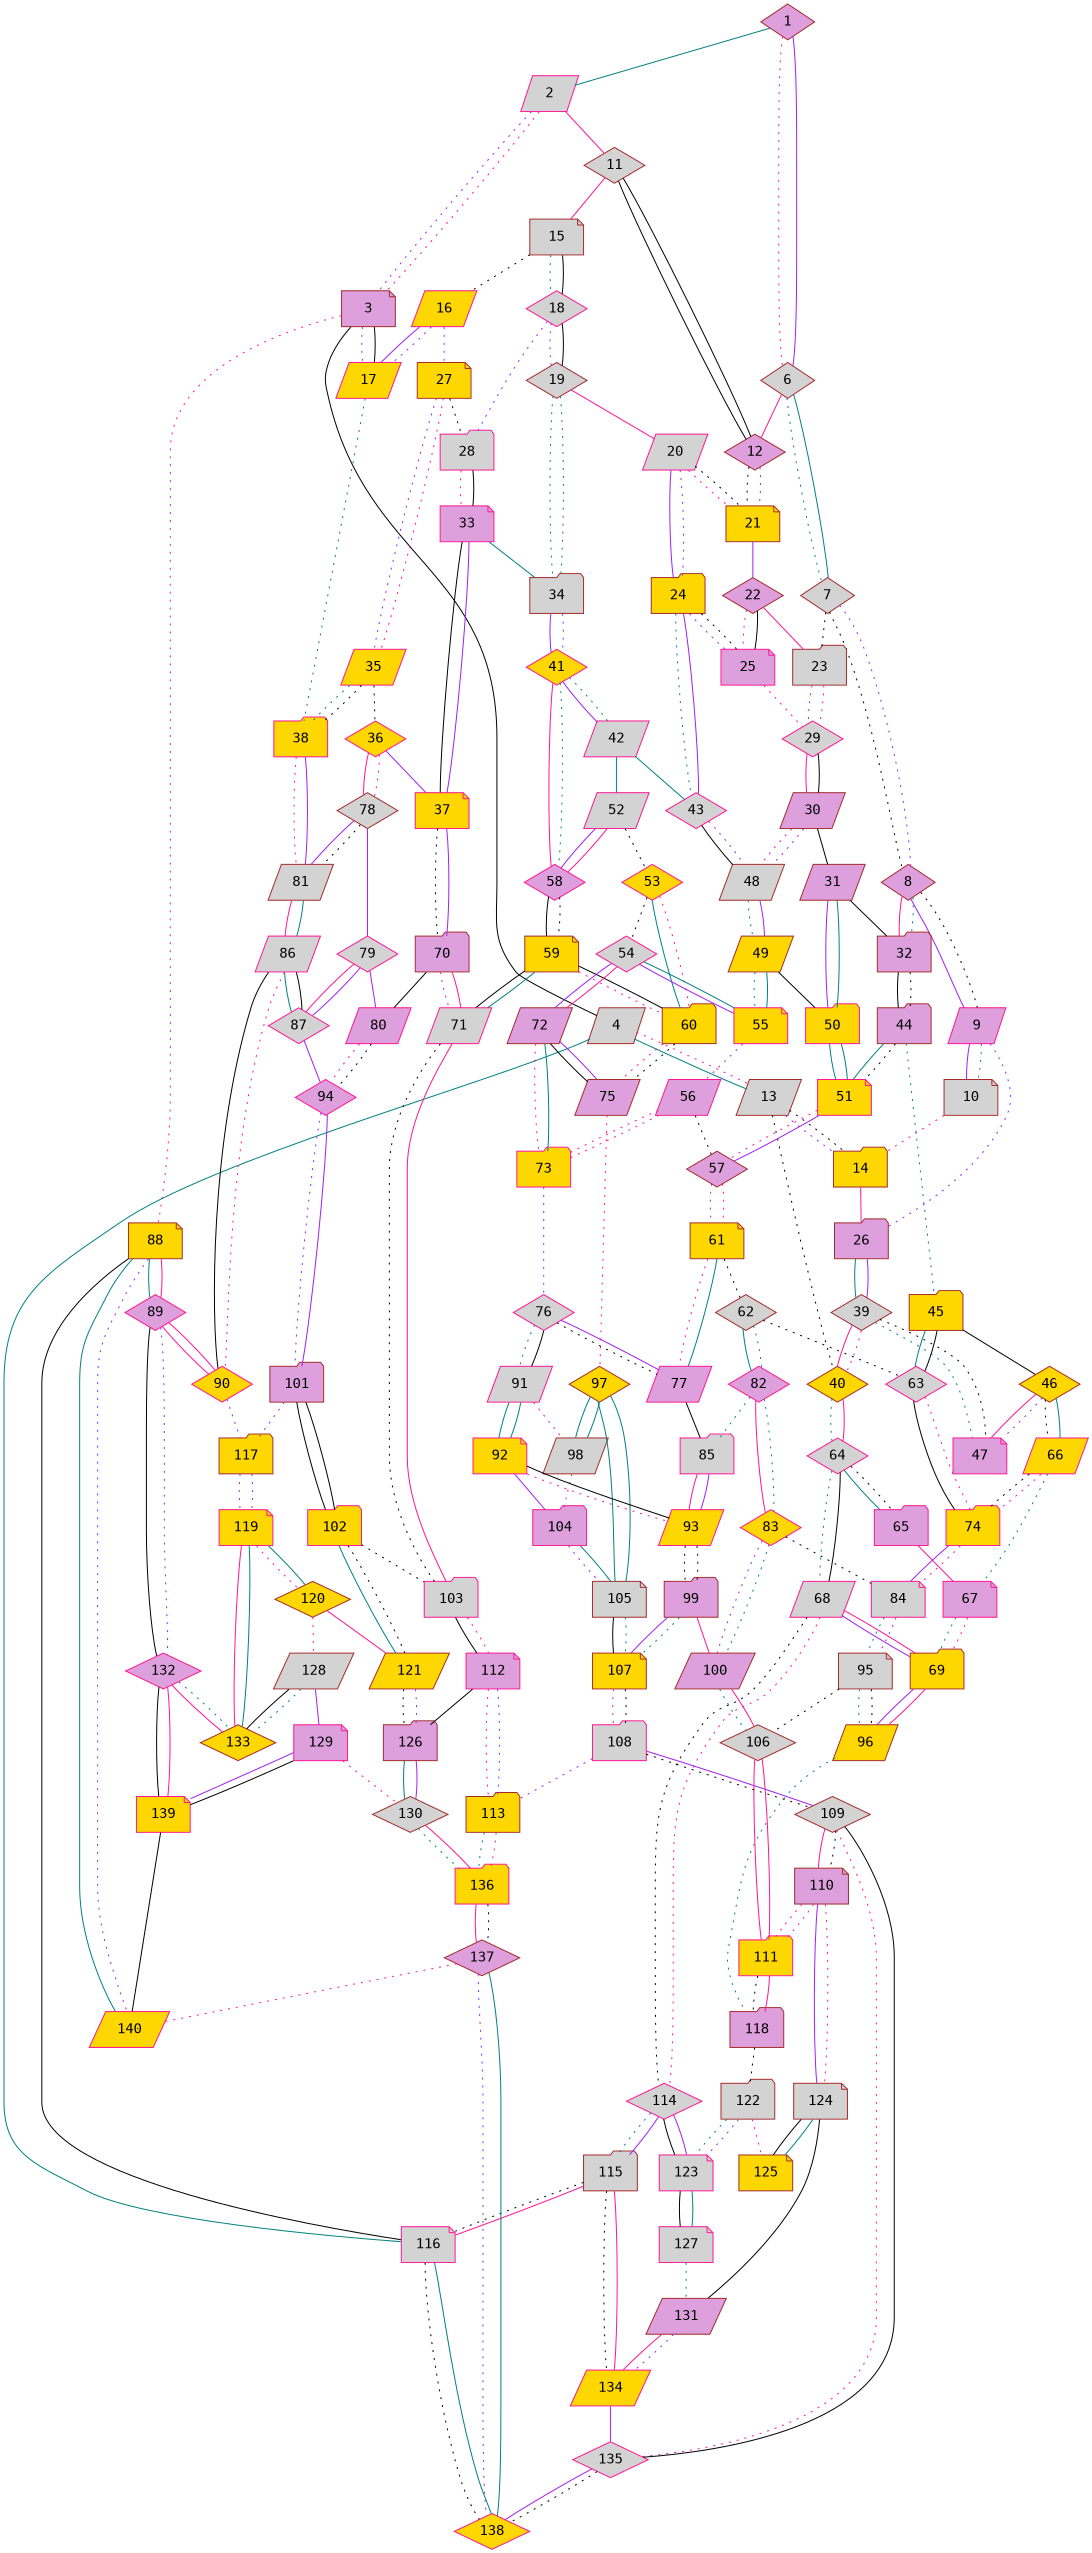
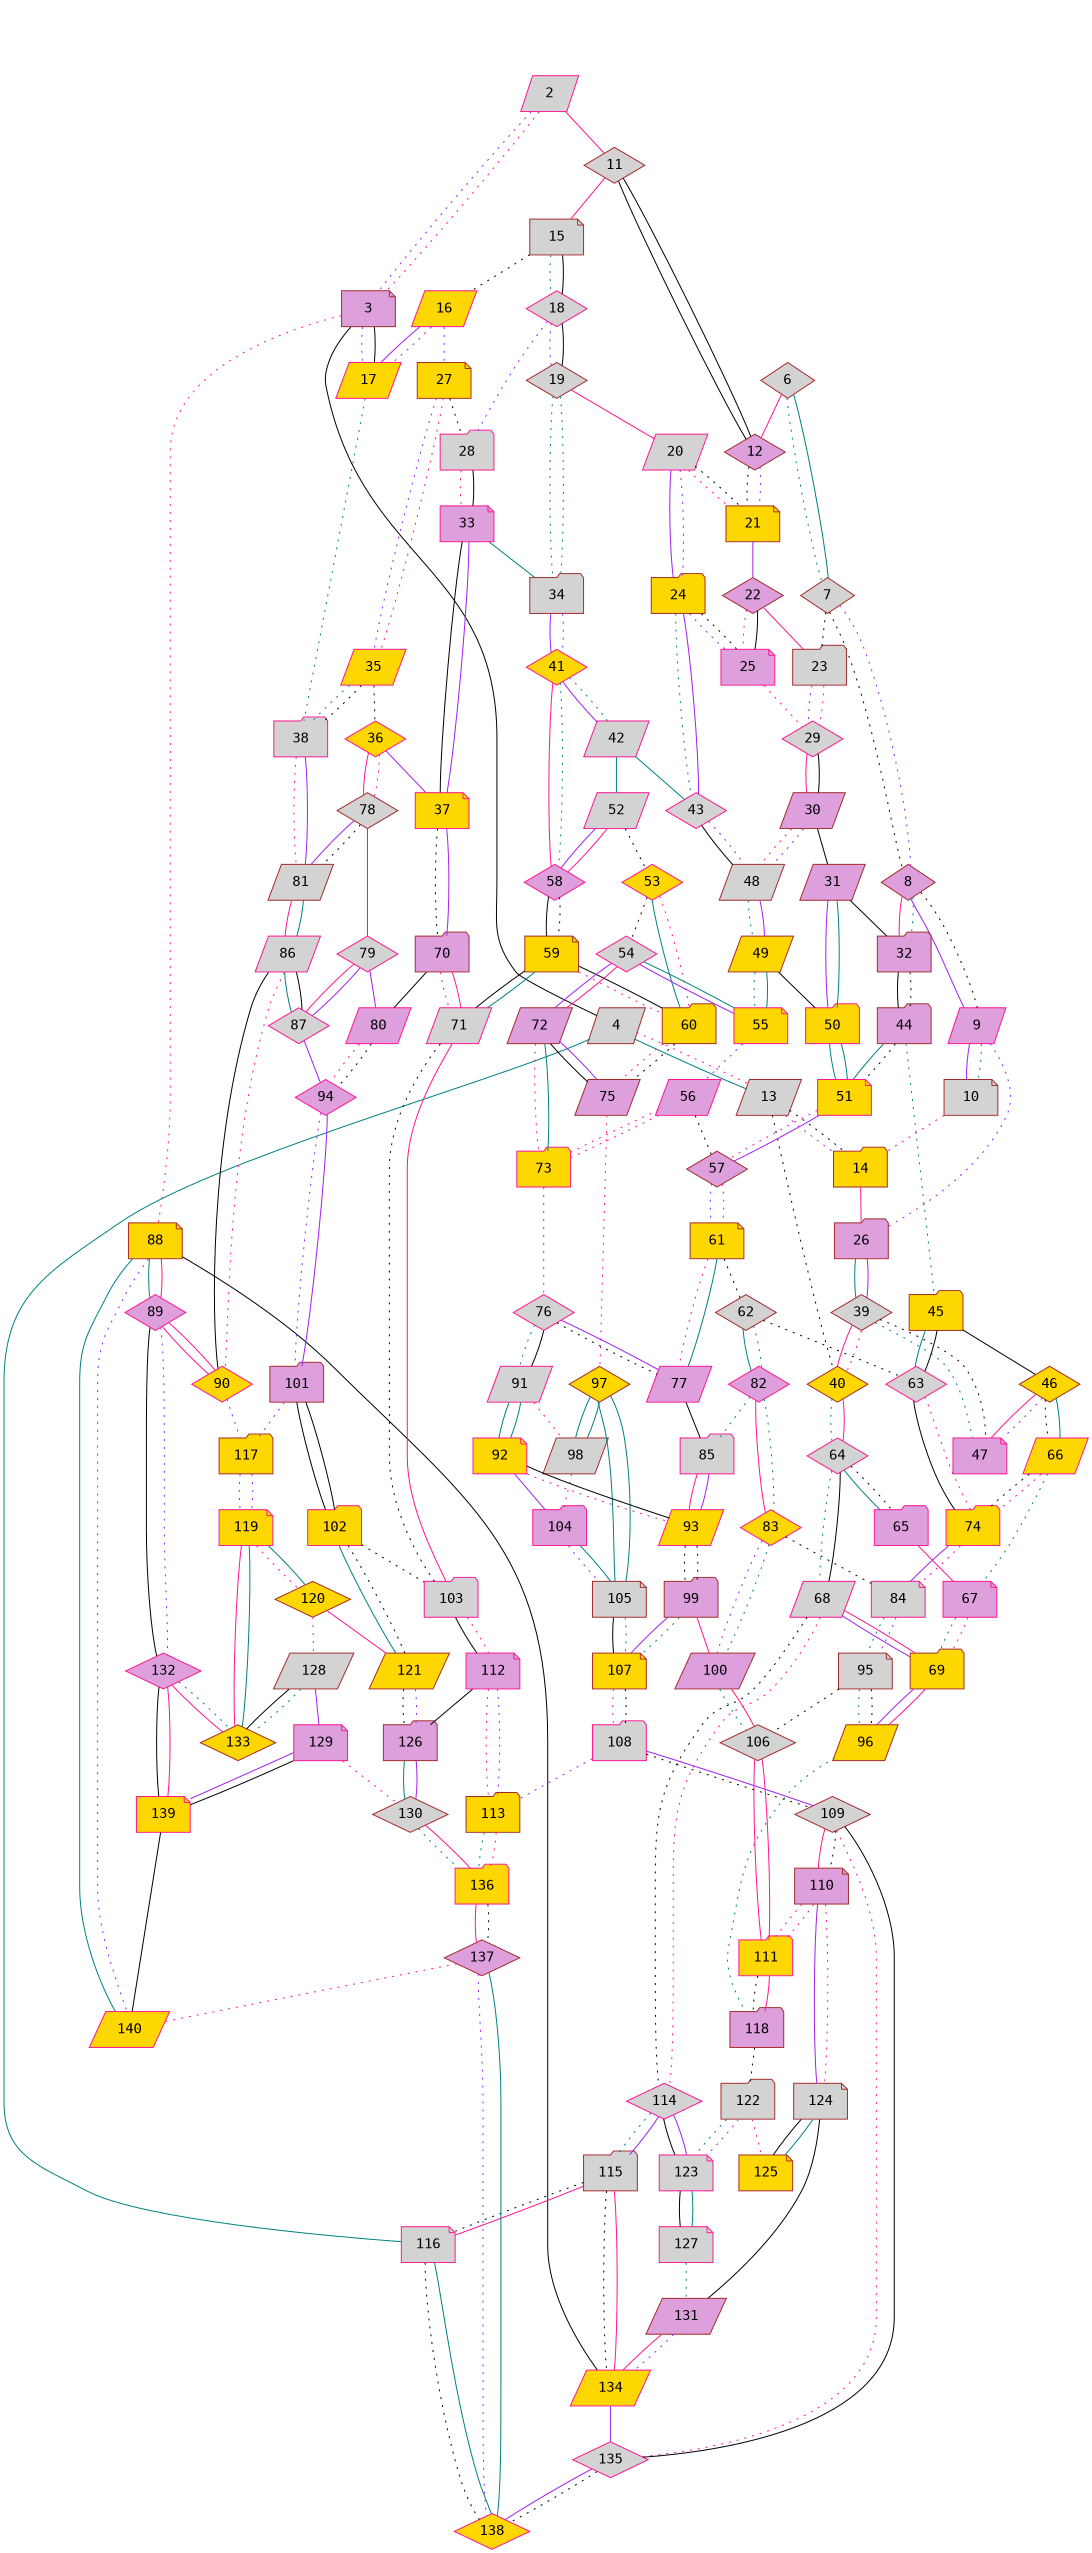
node "1": removed
node "38": fillcolor gold -> lightgrey
edge "88" -- "116": now "88" -- "134"
